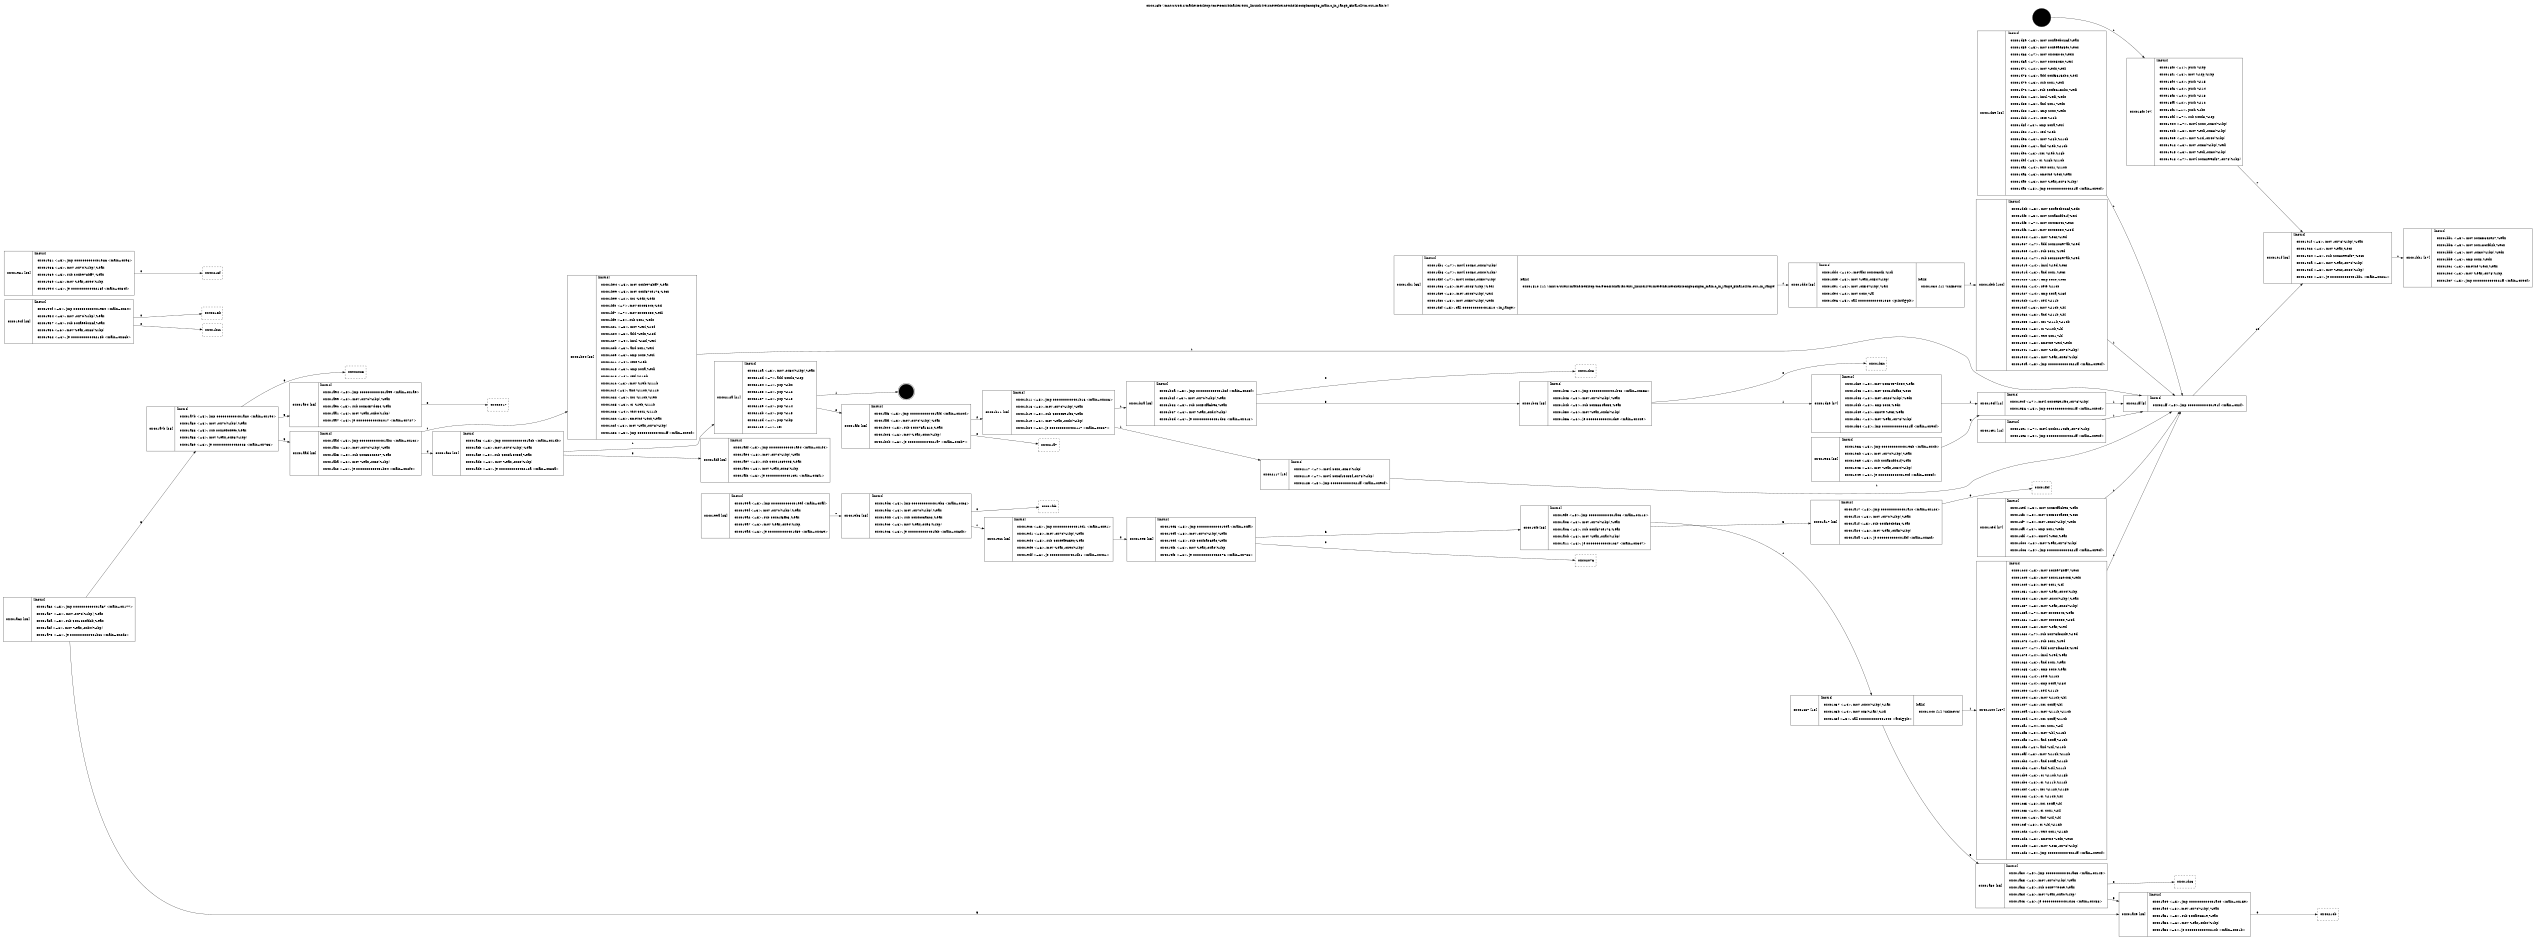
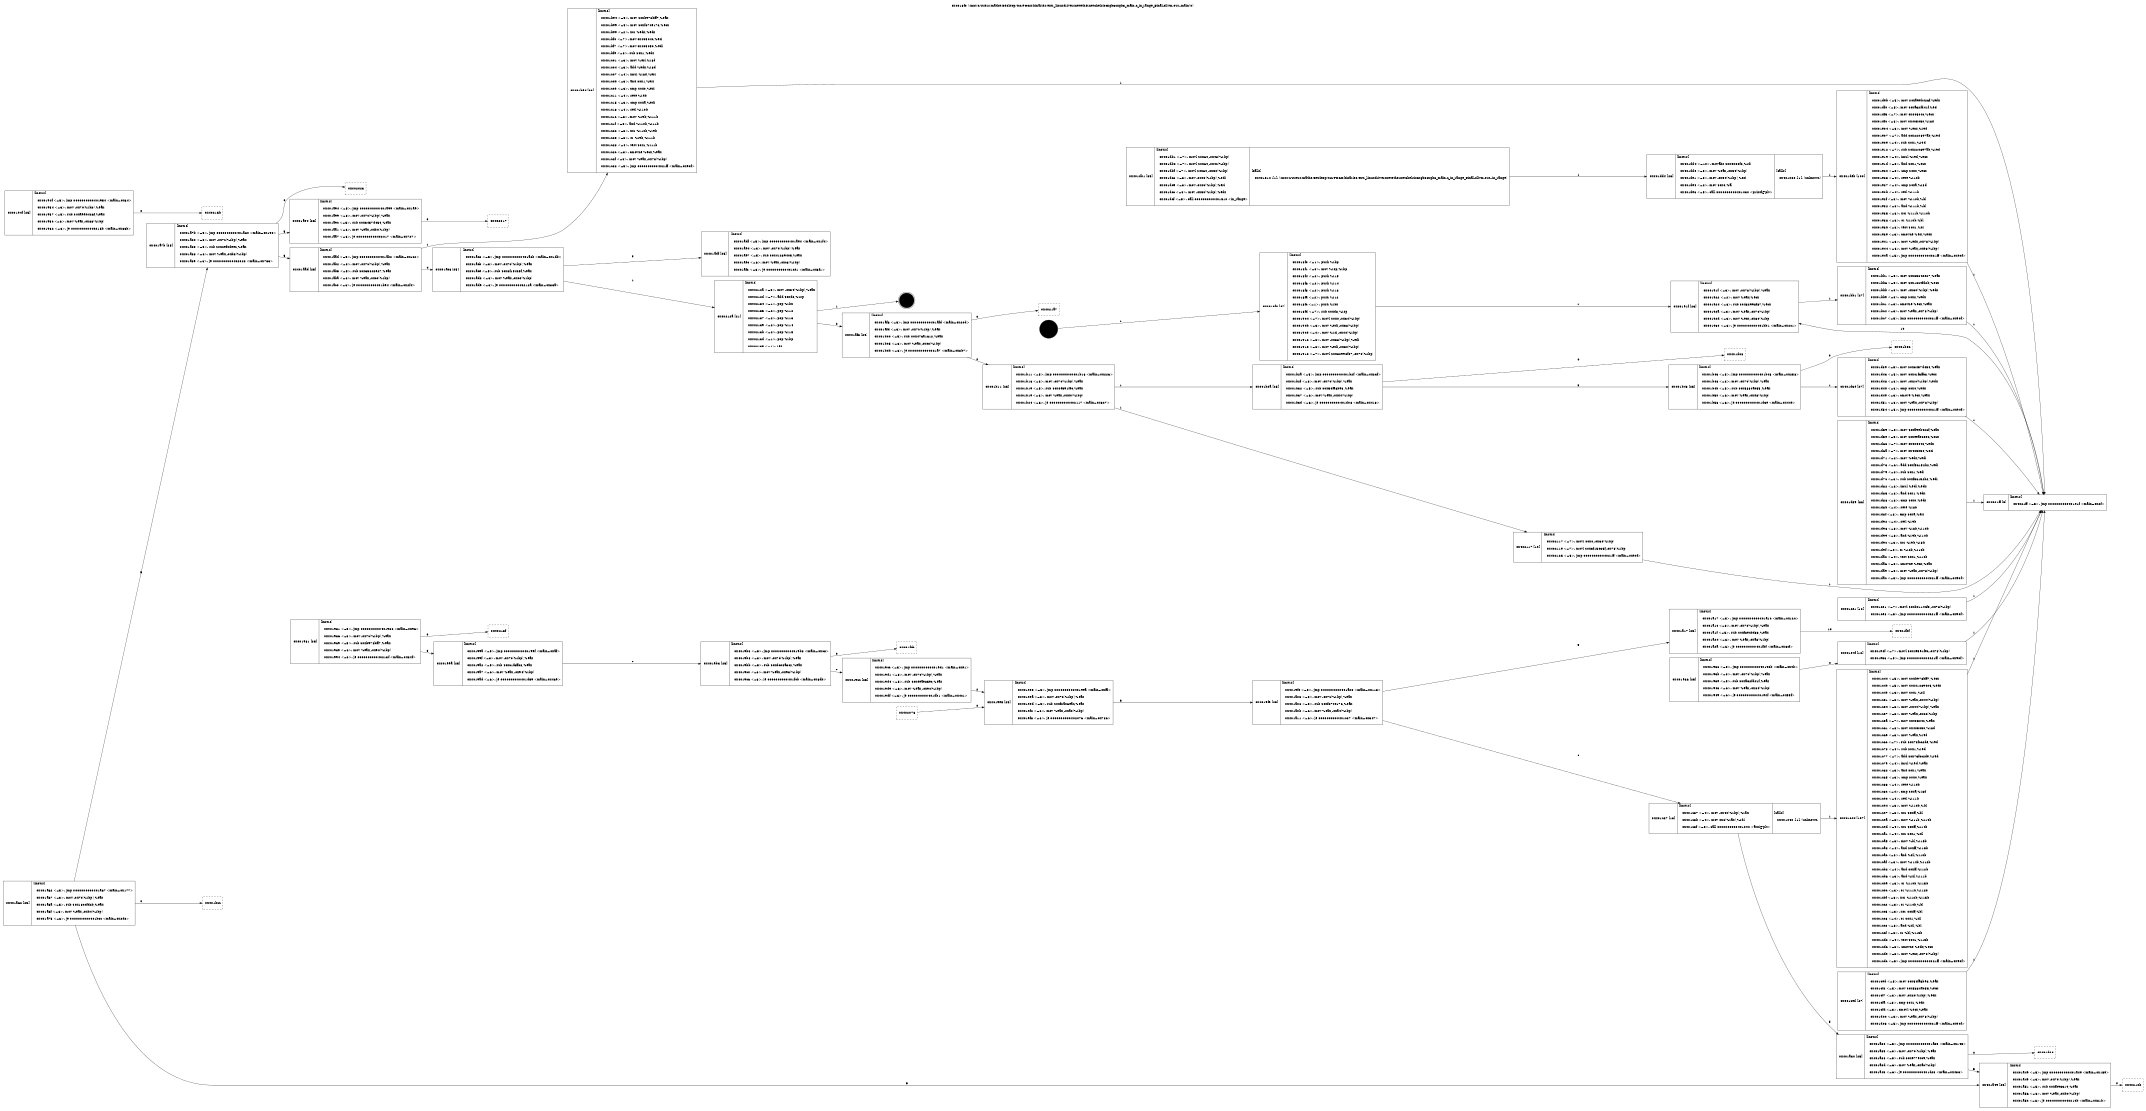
edge "0x40194f [25]" -> "0x401bcc": now "0x401a62 [25]" -> "0x401bcc"
edge "0x401bb1 [27]" -> "0x4021ff [5]": added, label "1"
edge "0x401d3e [27]" -> "0x401e4f [12]": now "0x401d3e [27]" -> "0x4021ff [5]"
edge "0x401a17 [25]" -> "0x401fbf": label " 0" -> " 10"
edge "0x4019e5 [25]" -> "0x402076": reversed
edge "0x401981 [25]" -> "0x40199a [25]": added, label "8"
